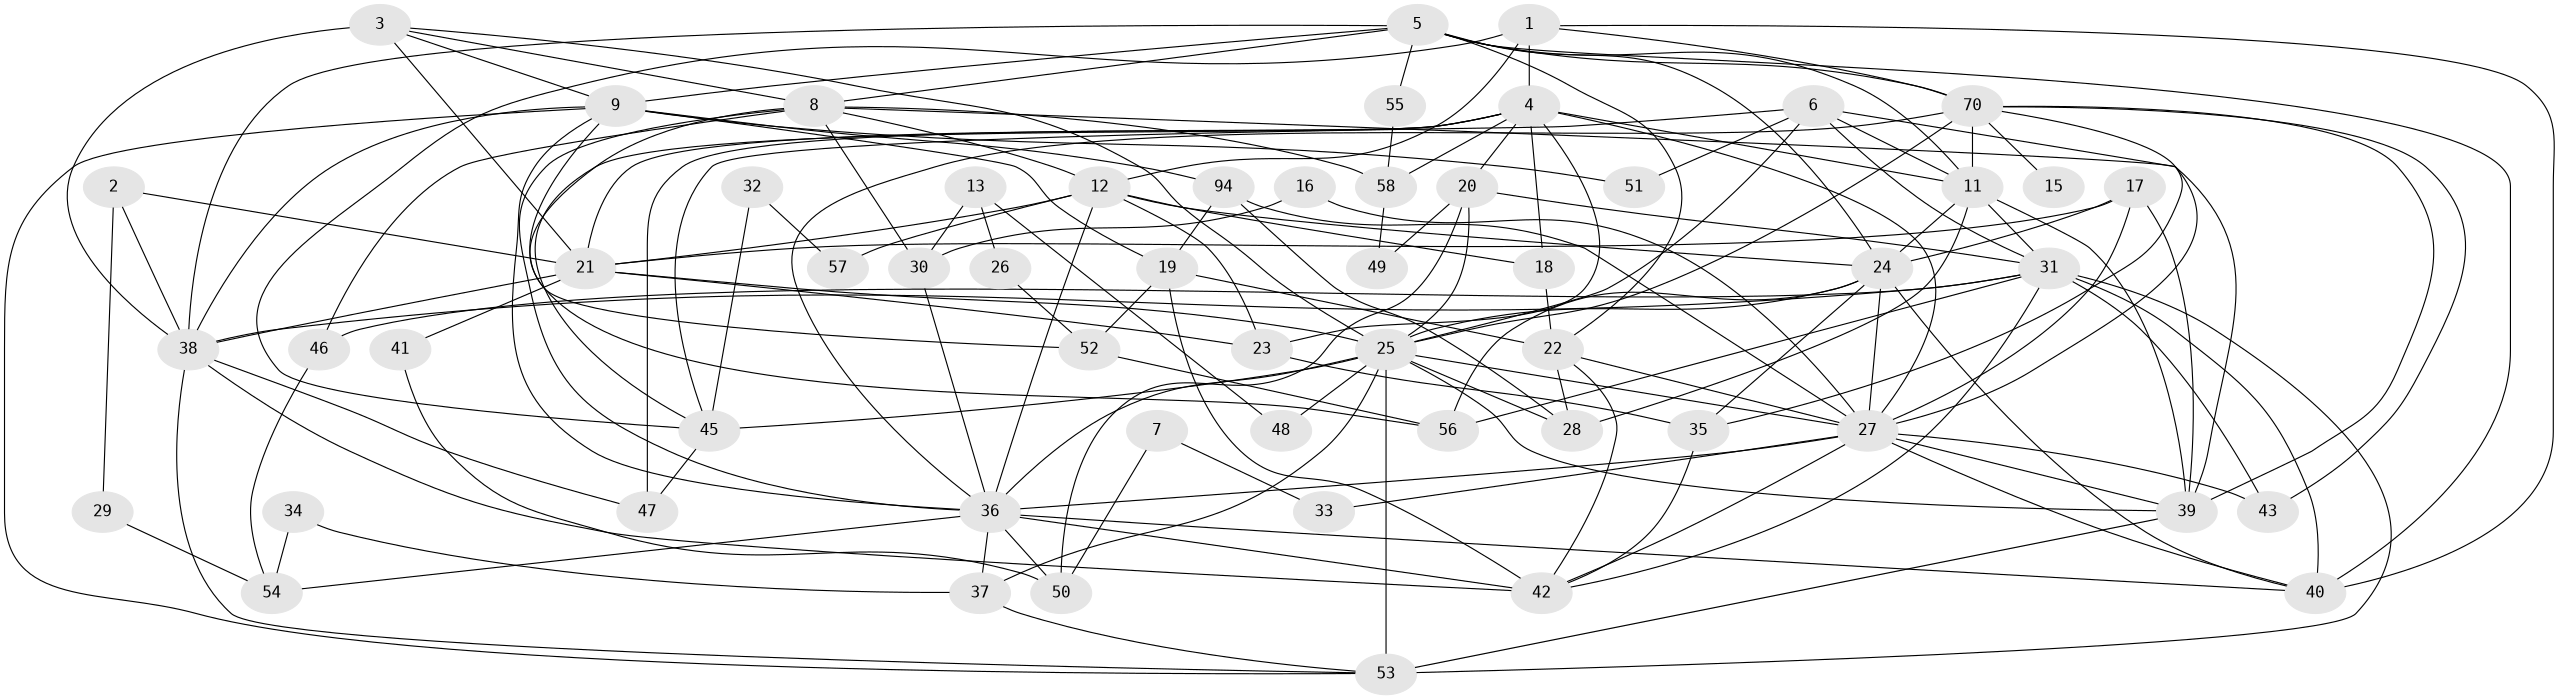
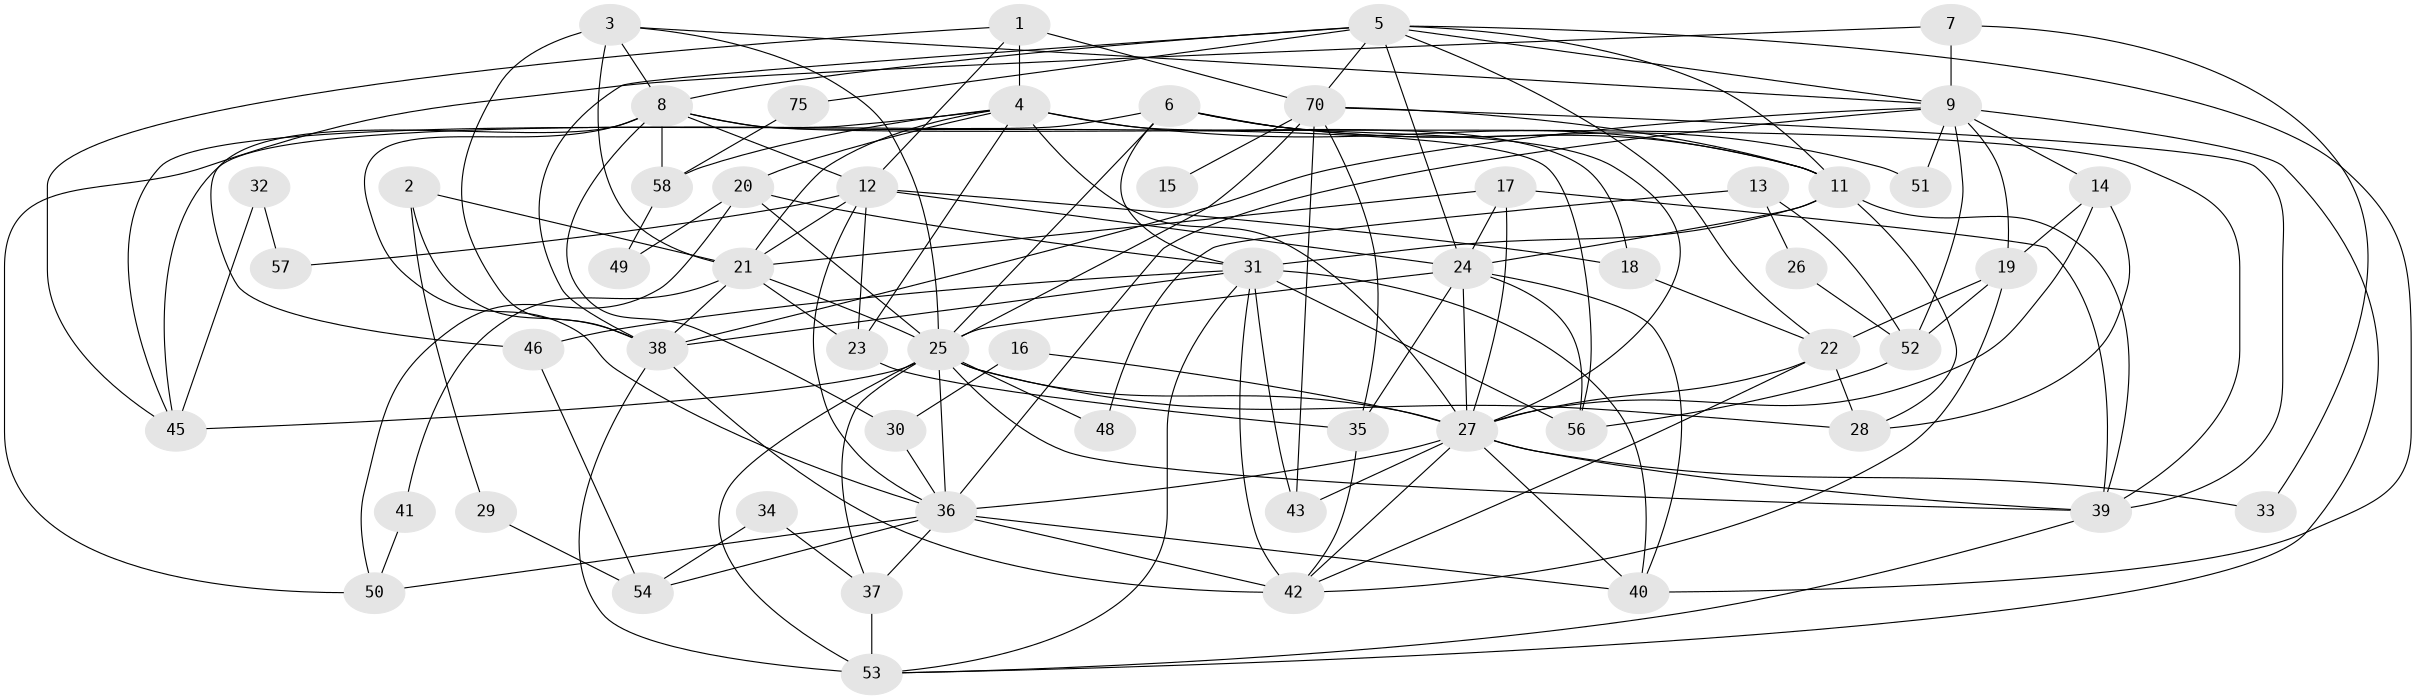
edge "1" -- "40": removed
edge "7" -- "9": added
node "55": label "55" -> "75"
edge "70" -- "36": removed
node "94": label "94" -> "14"
edge "13" -- "30": now "13" -- "52"
node "47": removed
